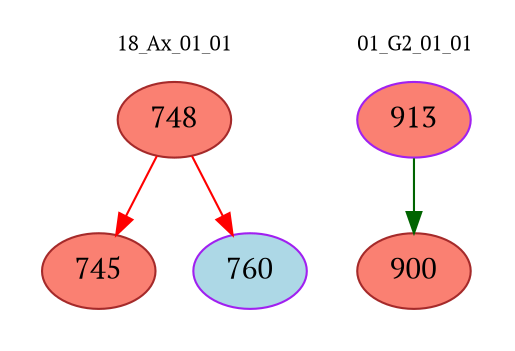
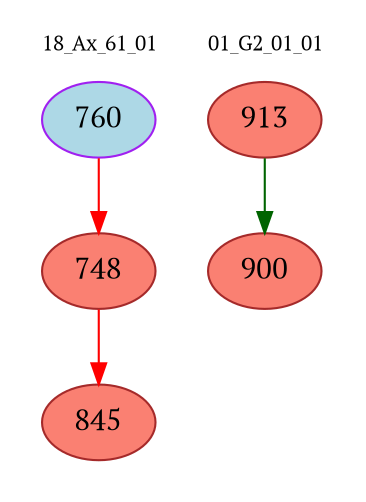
cluster "18_Ax_01_01": label "18_Ax_01_01" -> "18_Ax_61_01"
node "913": color purple -> brown
edge "748" -> "760": reversed
node "745": label "745" -> "845"
